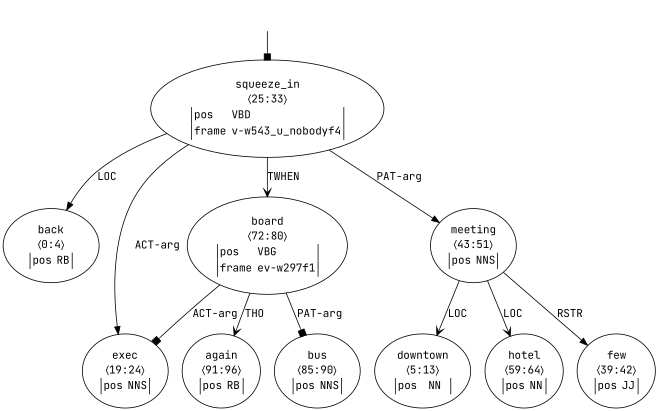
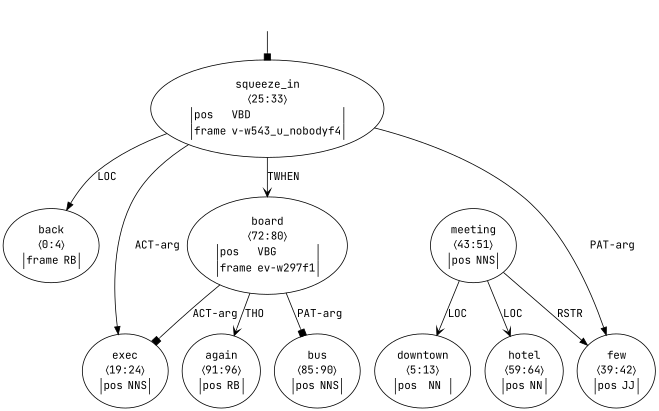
edge "squeeze_in" -> "meeting": now "squeeze_in" -> "few"
node "back": text "pos" -> "frame"
